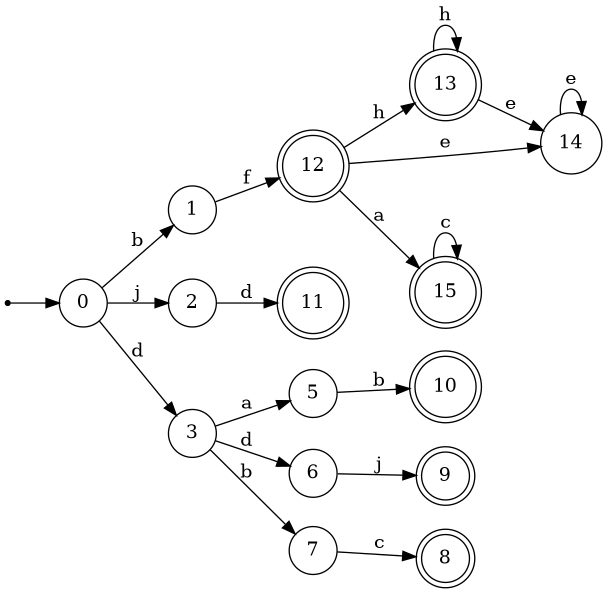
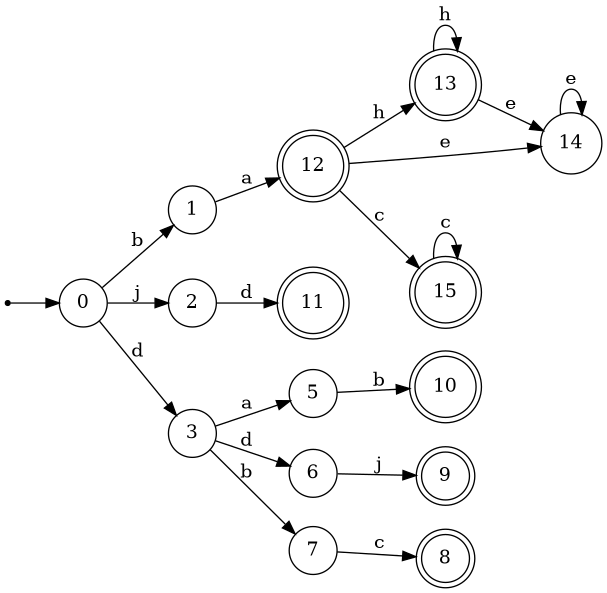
edge "1" -> "12": label "f" -> "a"
edge "12" -> "15": label "a" -> "c"
